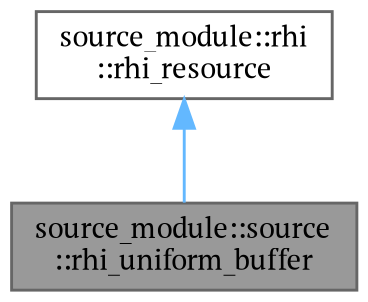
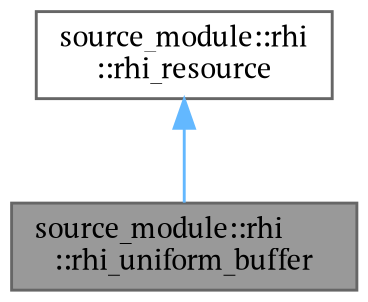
node "source_module::source ::rhi_uniform_buffer": label "source_module::source ::rhi_uniform_buffer" -> "source_module::rhi ::rhi_uniform_buffer"
